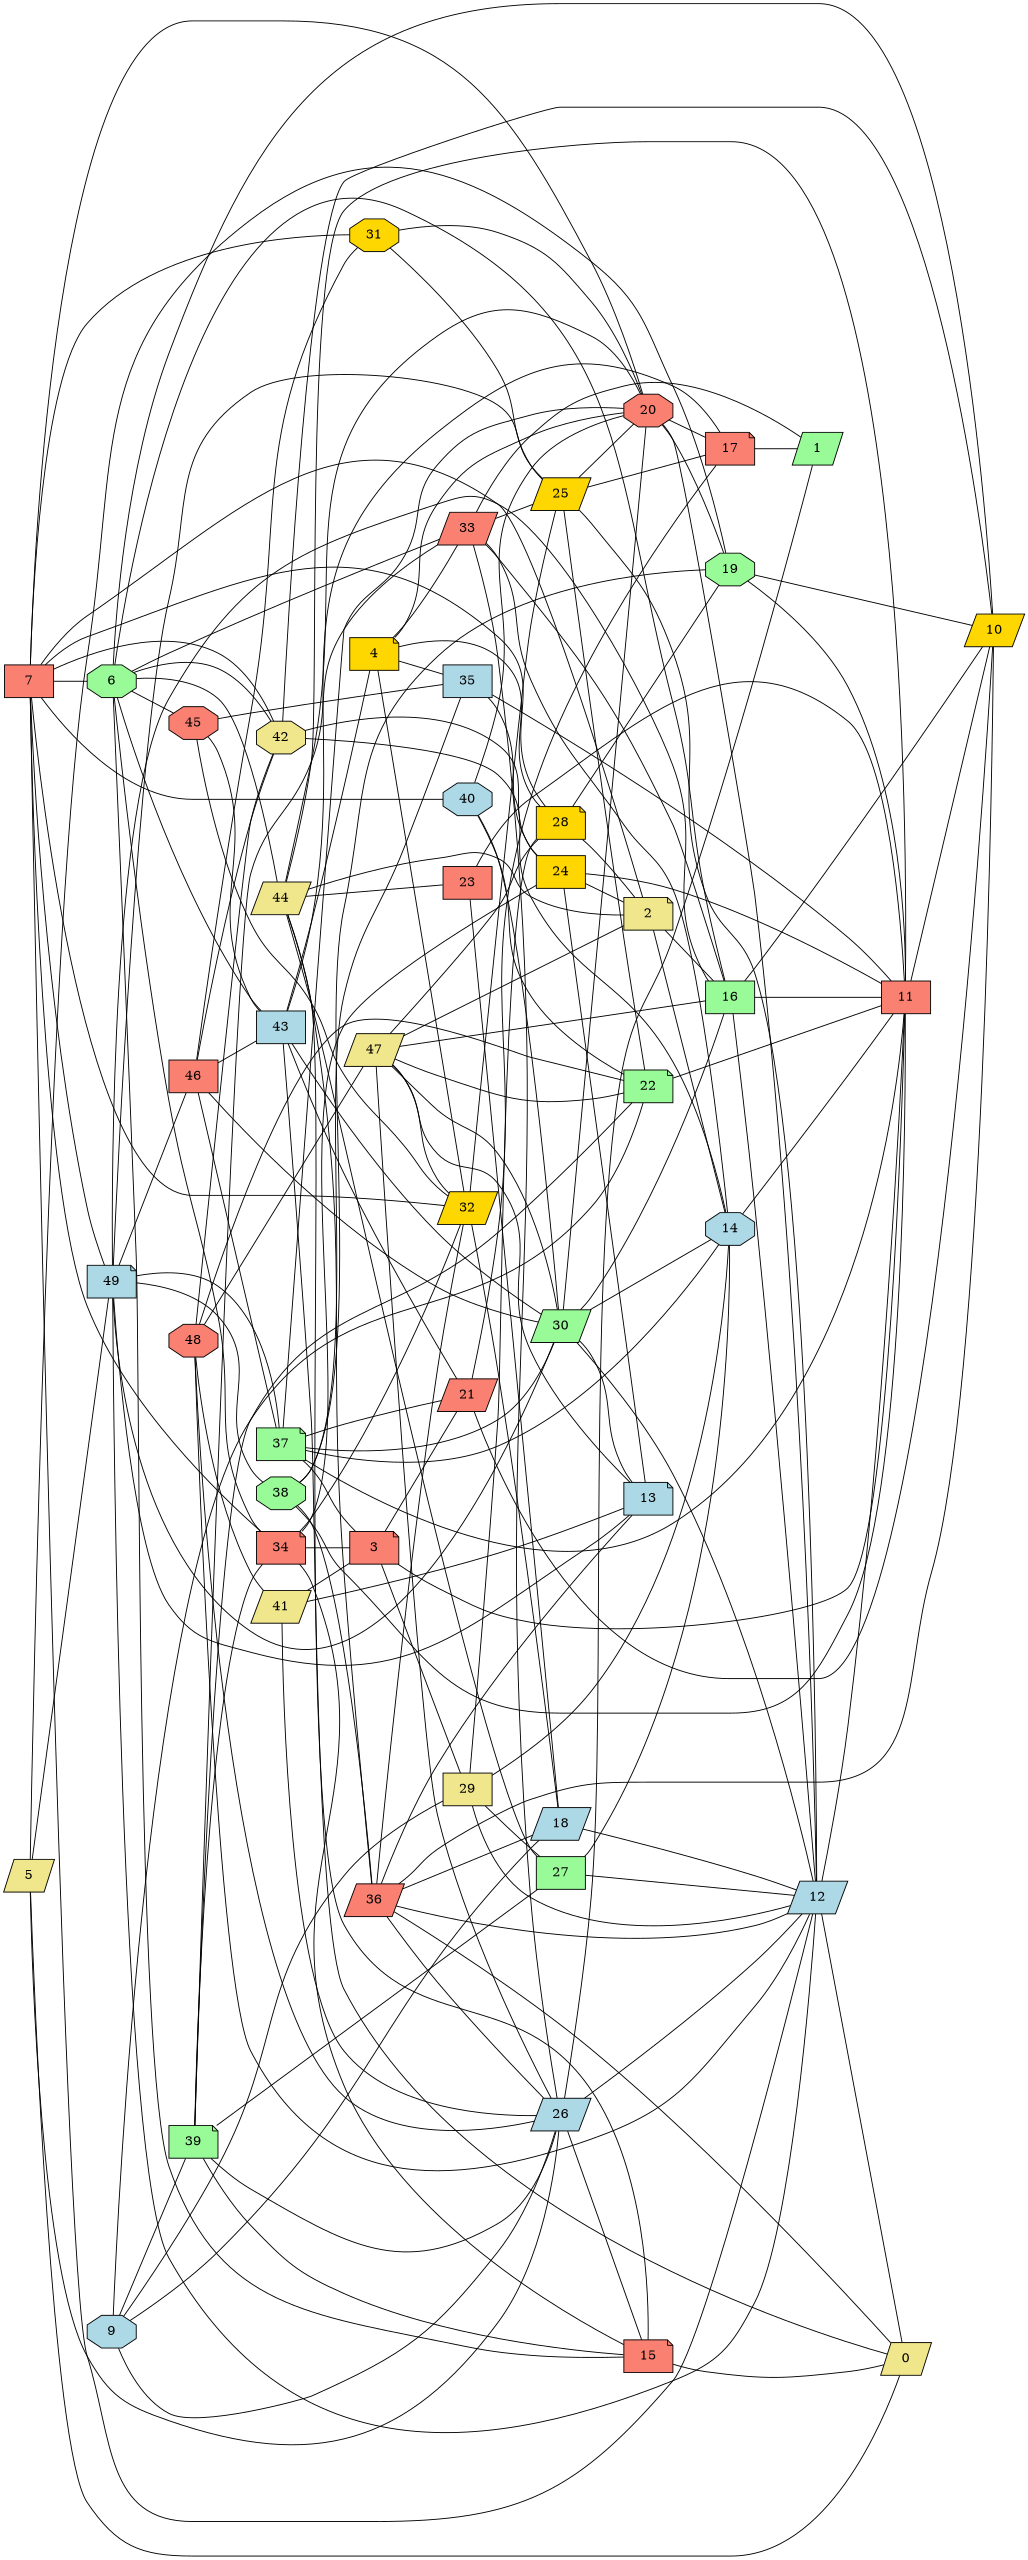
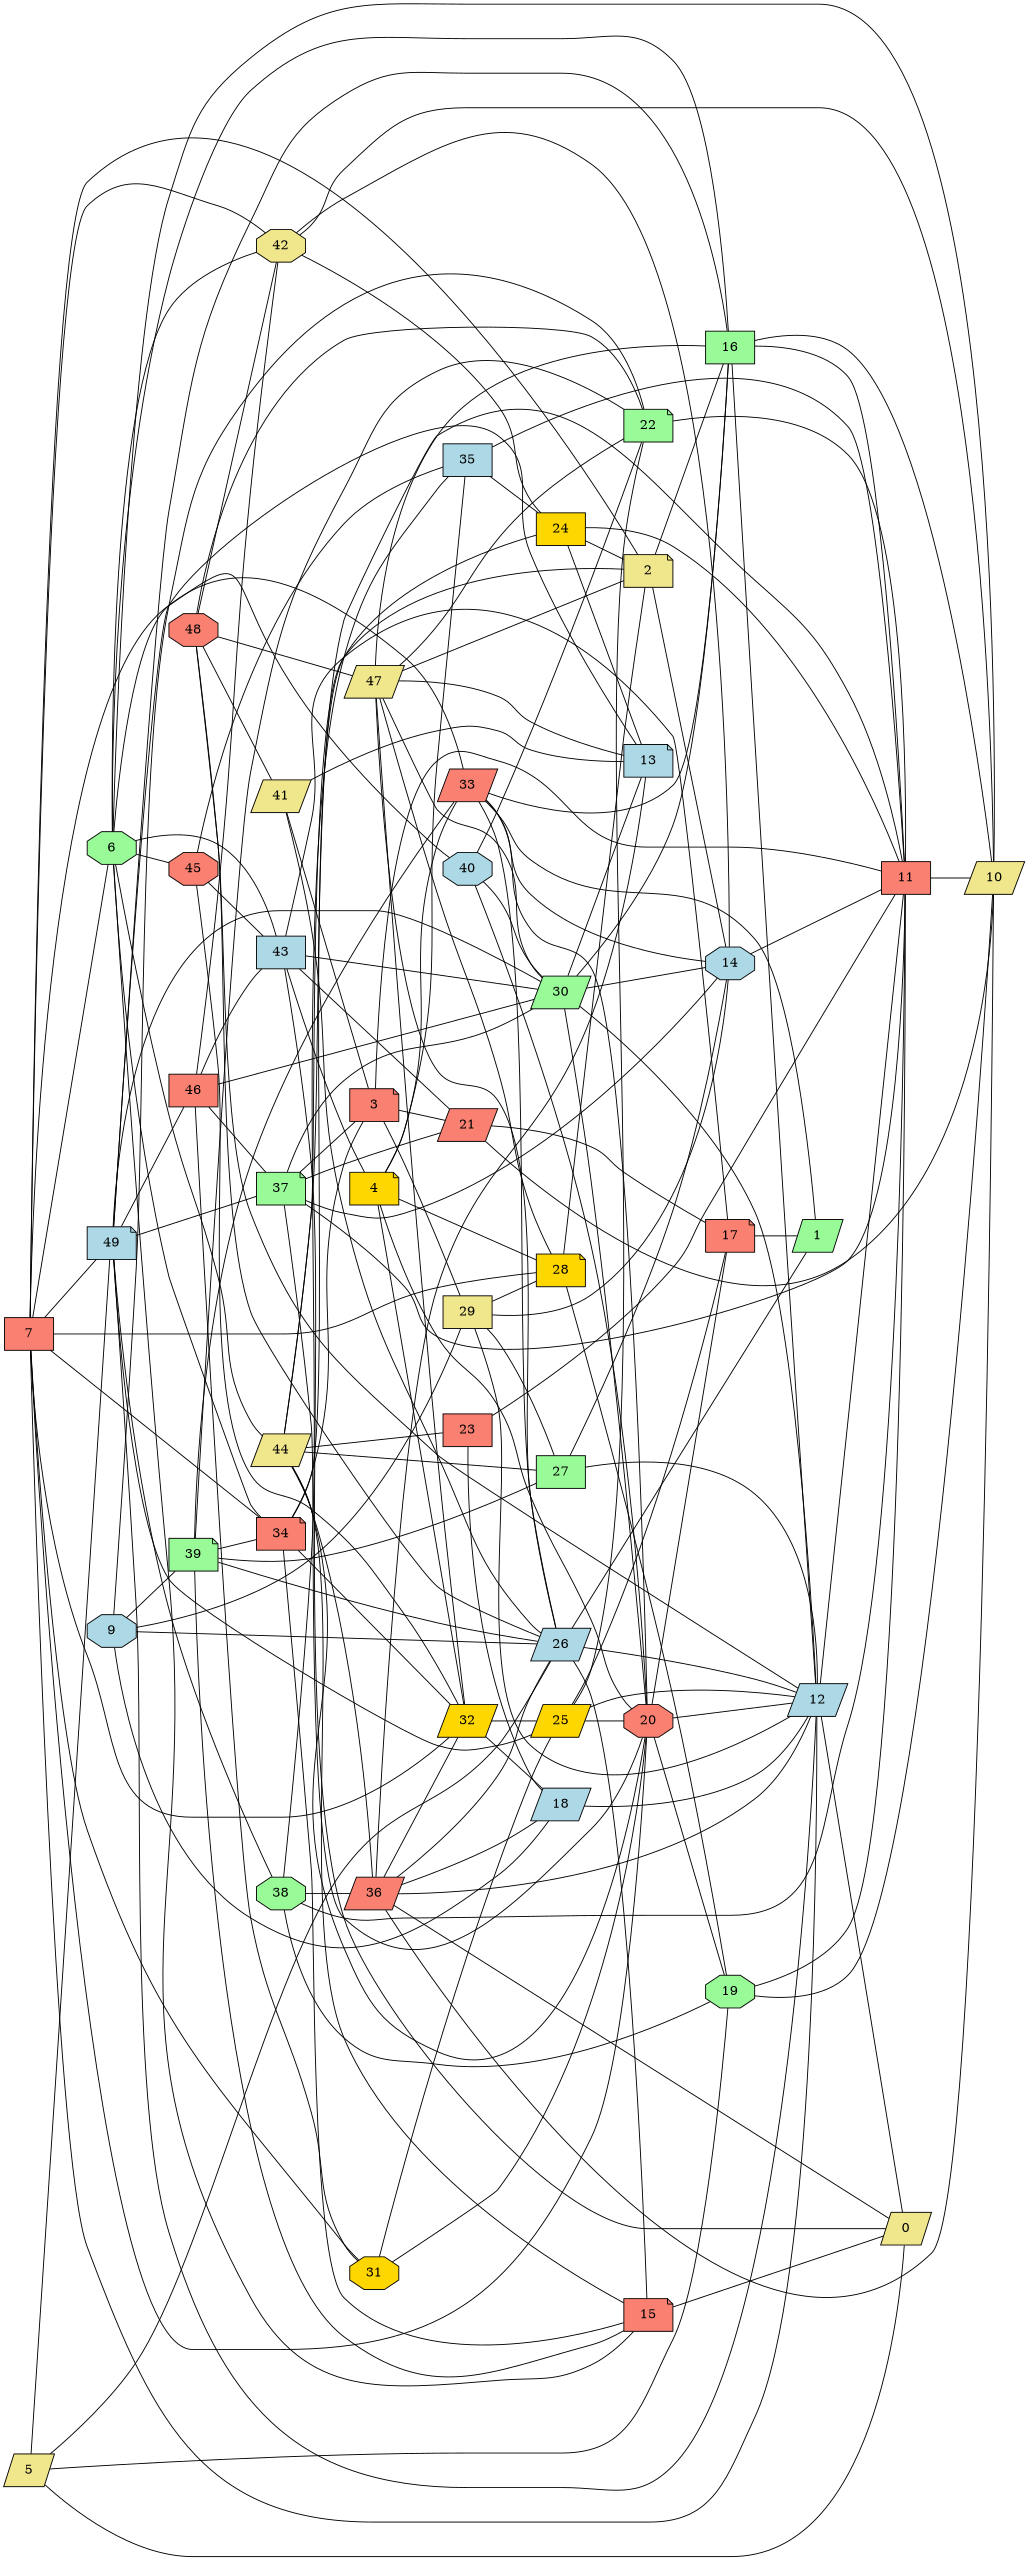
edge "25" -- "33": now "20" -- "33"
node "10": fillcolor gold -> khaki
